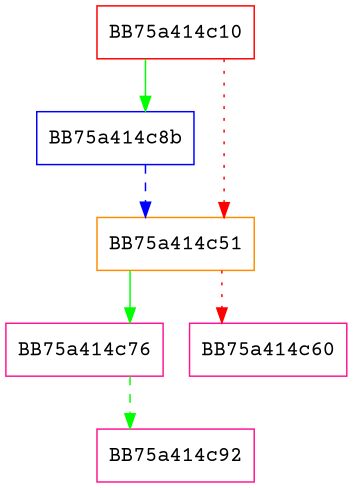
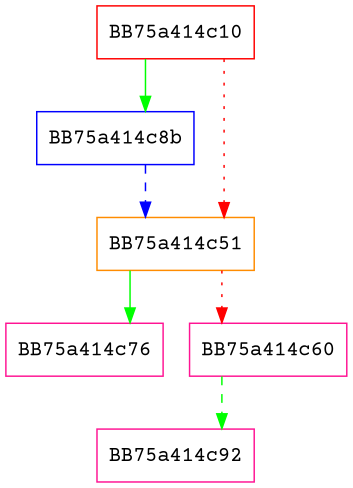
edge "BB75a414c76" -> "BB75a414c92": now "BB75a414c60" -> "BB75a414c92"
